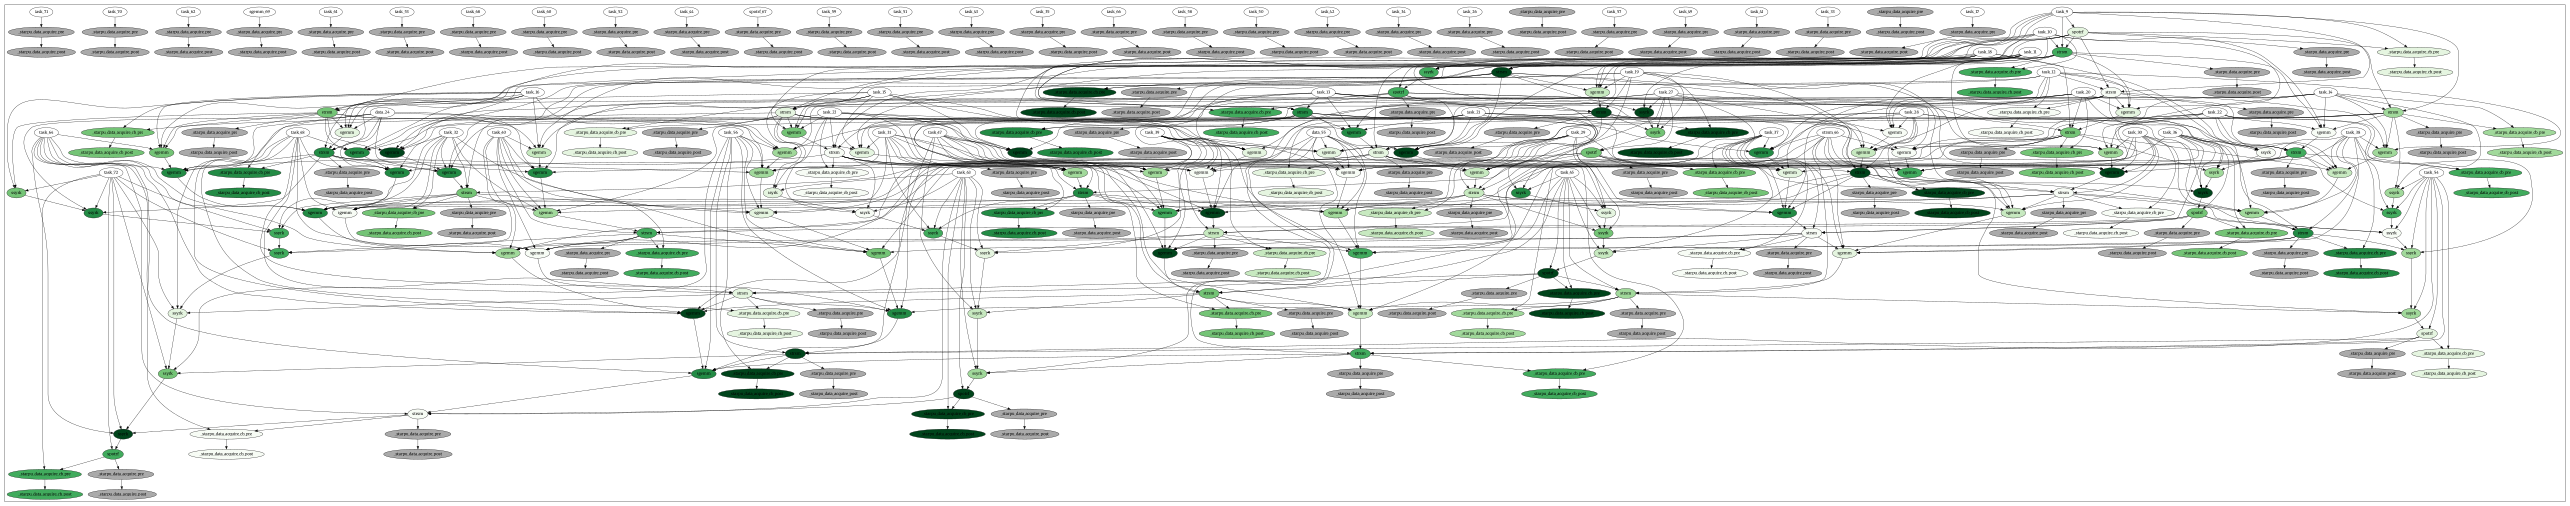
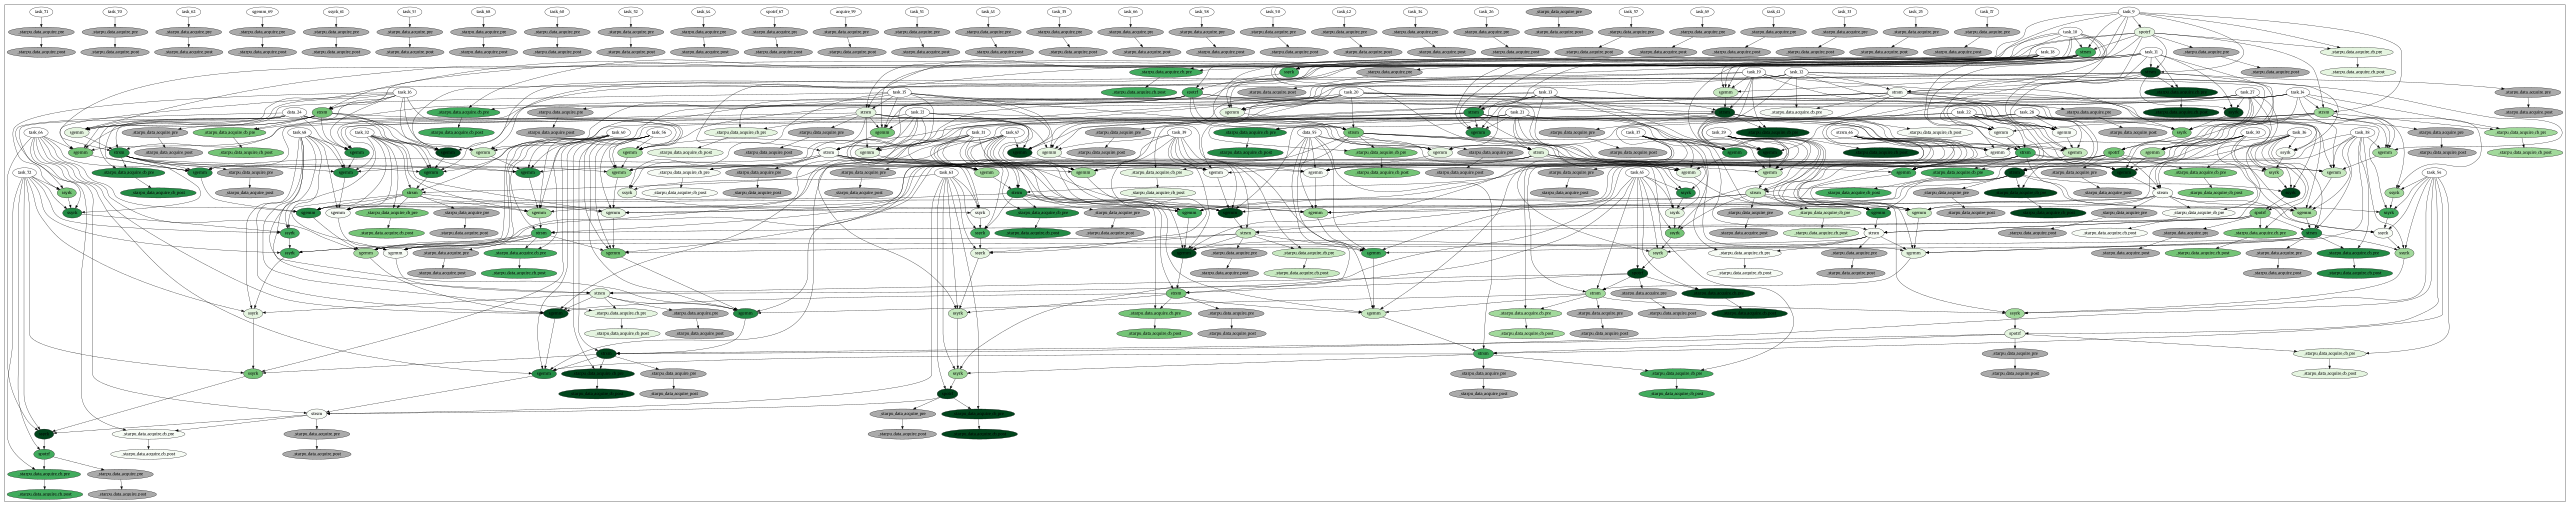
node "task_61": label "task_61" -> "ssyrk_61"
node "task_59": label "task_59" -> "acquire_59"
node "task_25": added
